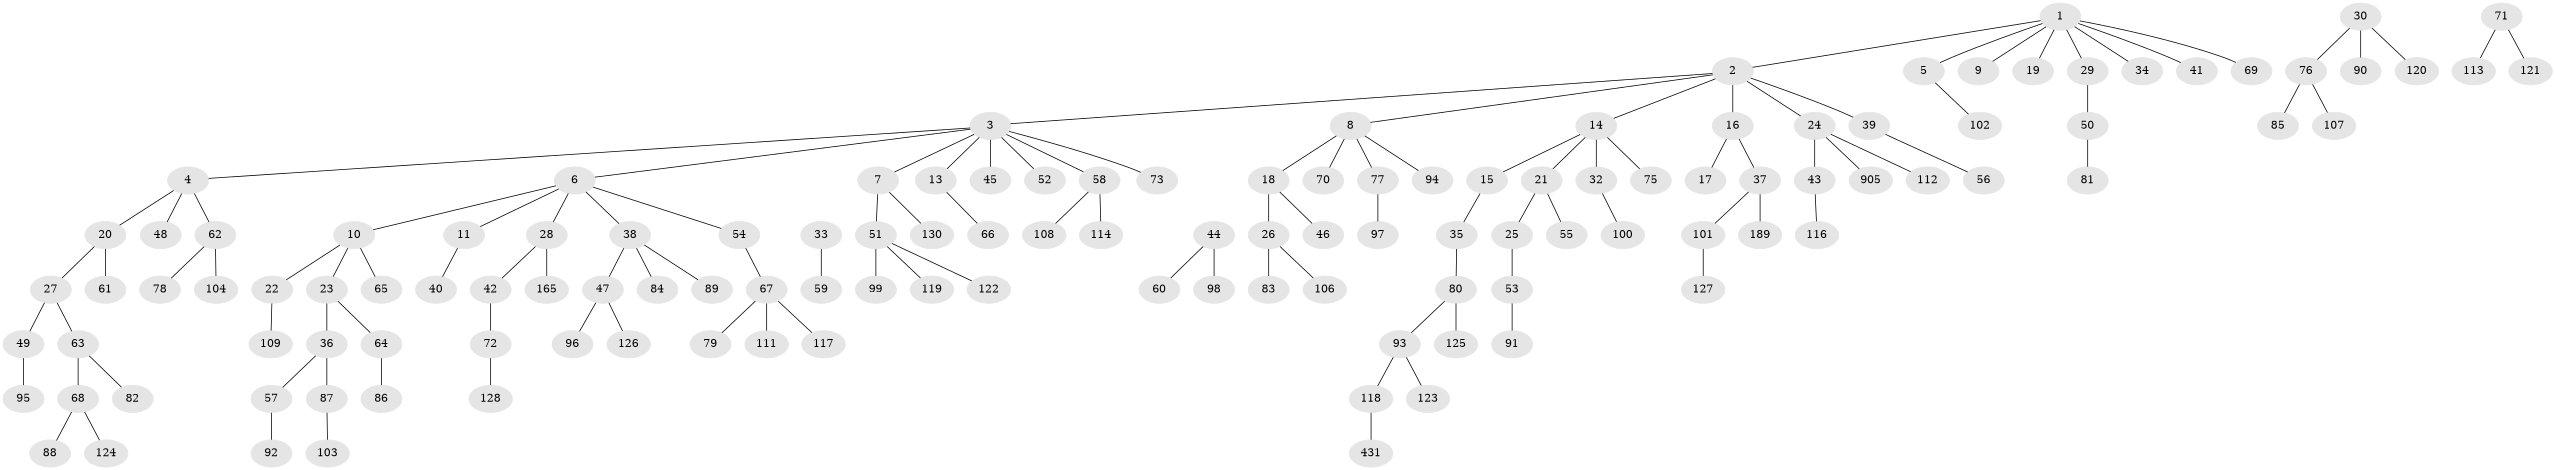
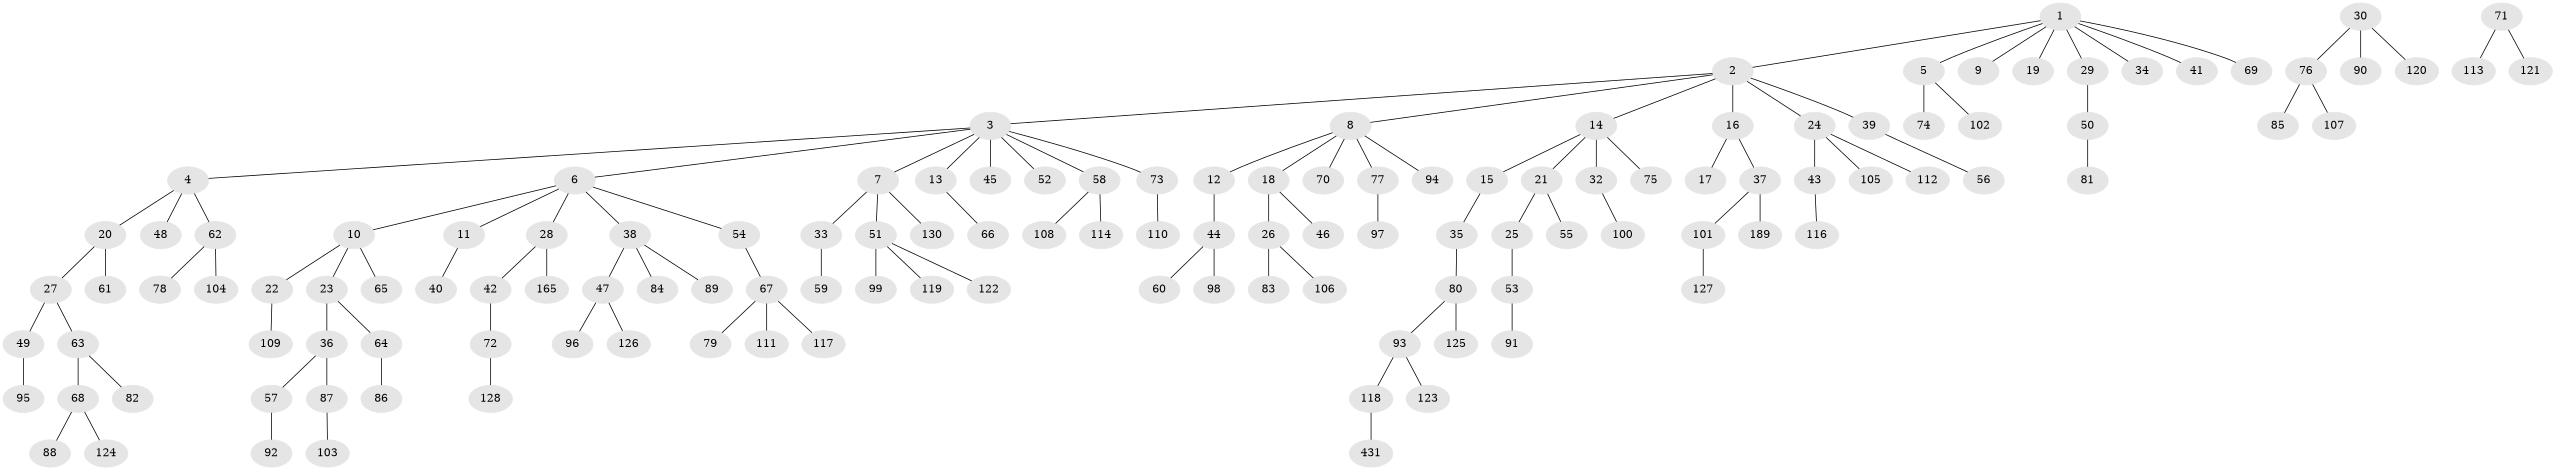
node "74": added
node "12": added
node "905": label "905" -> "105"
edge "7" -- "33": added
node "110": added
